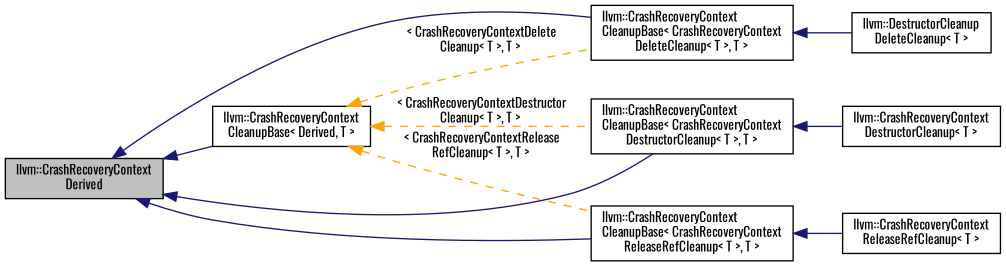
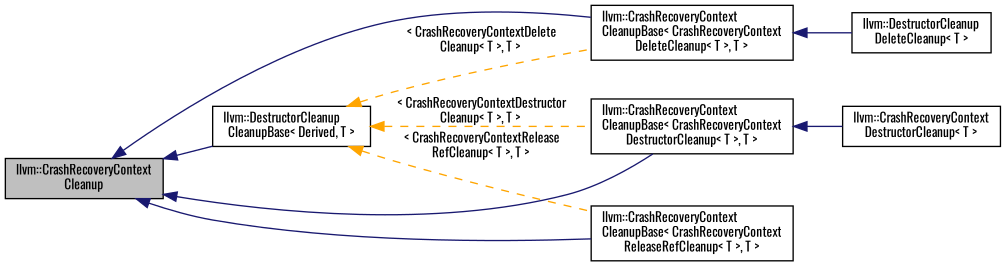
node "llvm::CrashRecoveryContext CleanupBase< Derived, T >": label "llvm::CrashRecoveryContext CleanupBase< Derived, T >" -> "llvm::DestructorCleanup CleanupBase< Derived, T >"
node "llvm::CrashRecoveryContext Derived": label "llvm::CrashRecoveryContext Derived" -> "llvm::CrashRecoveryContext Cleanup"
node "llvm::CrashRecoveryContext ReleaseRefCleanup< T >": removed
